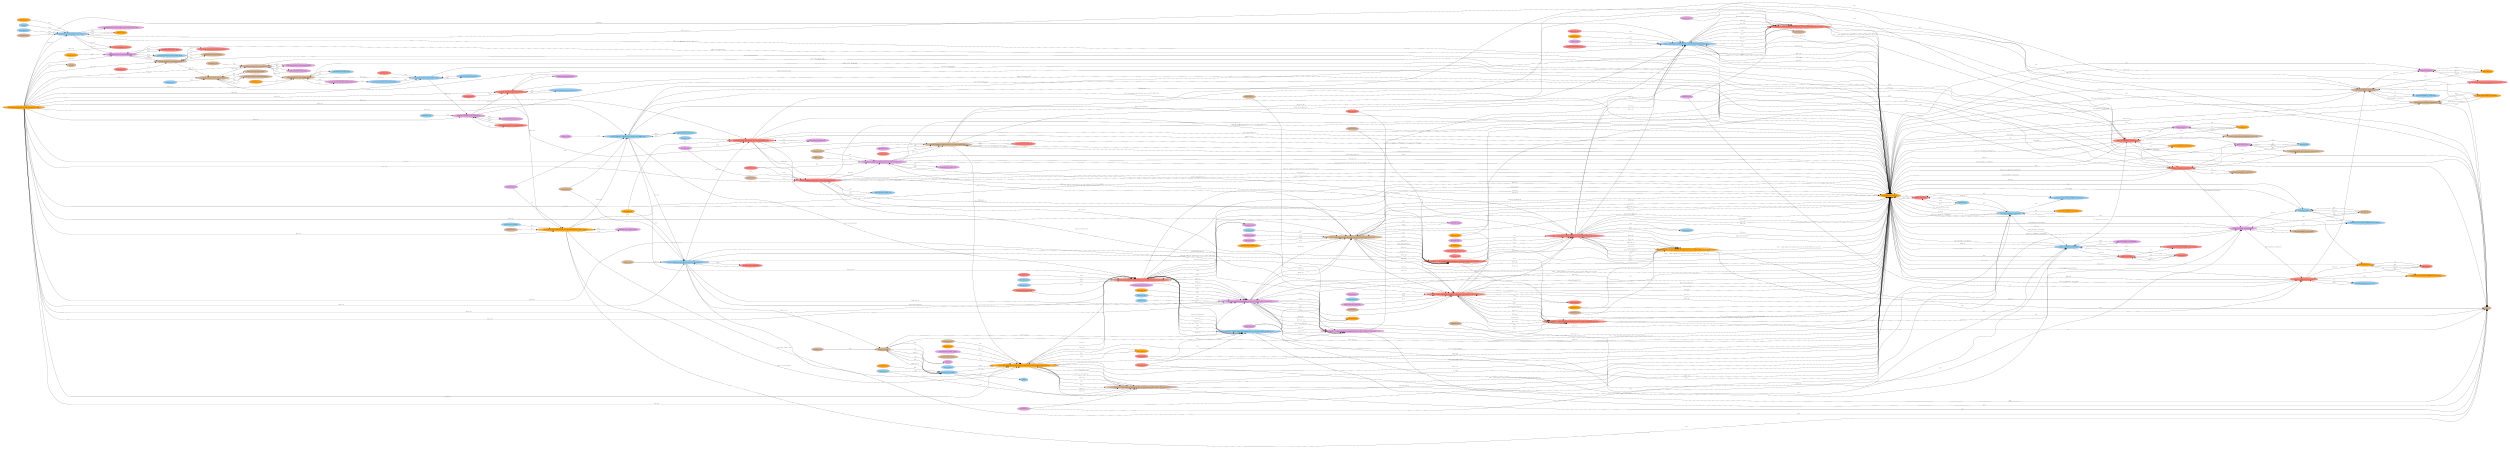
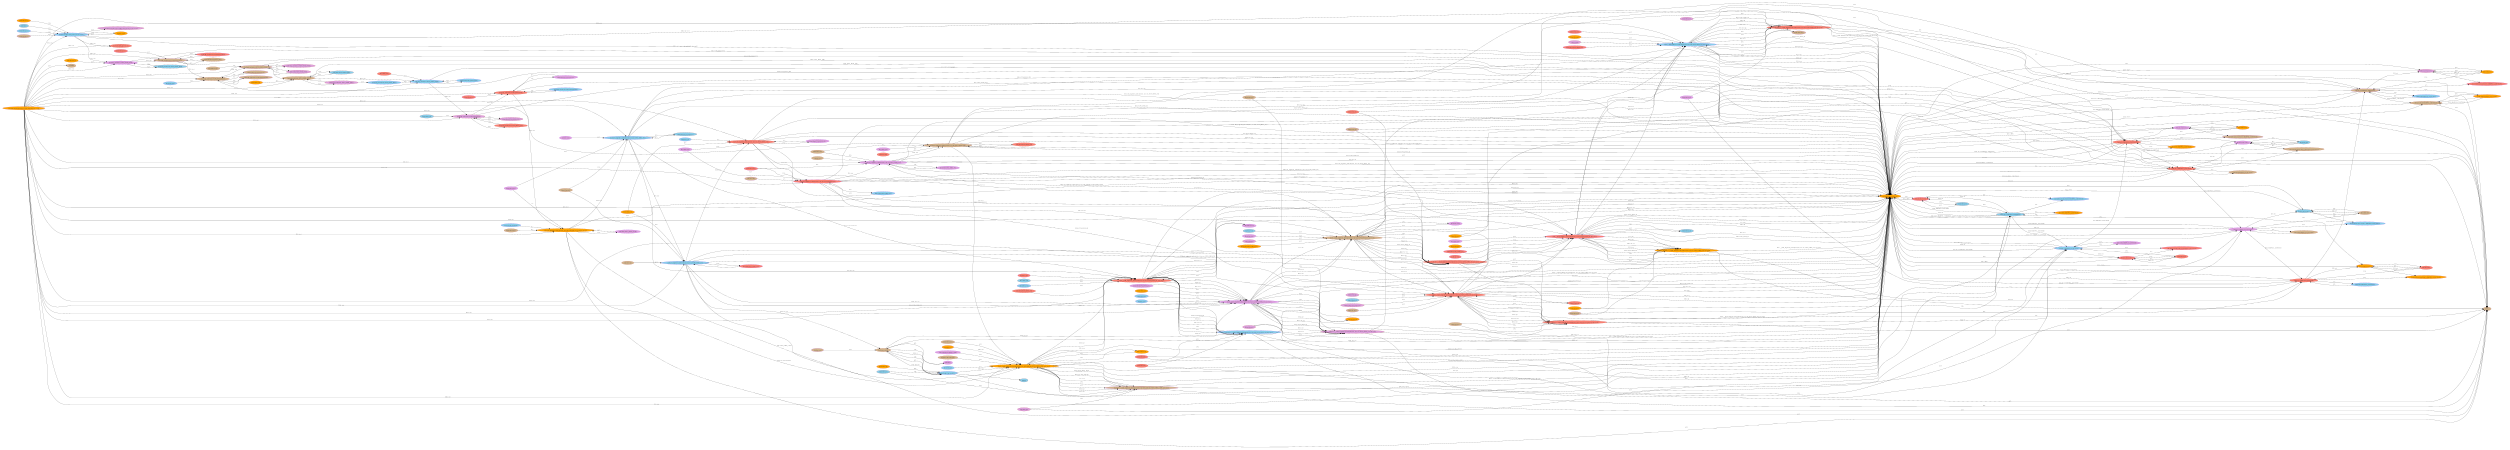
node "(Identifier,VCPU_REGS_RAX)": removed
